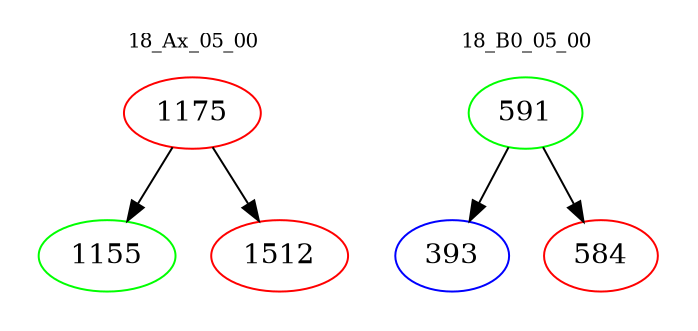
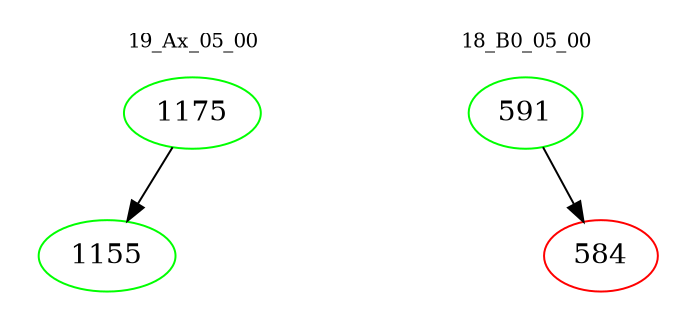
cluster "18_Ax_05_00": label "18_Ax_05_00" -> "19_Ax_05_00"
node "1175": color red -> green
node "1512": removed
node "393": removed
